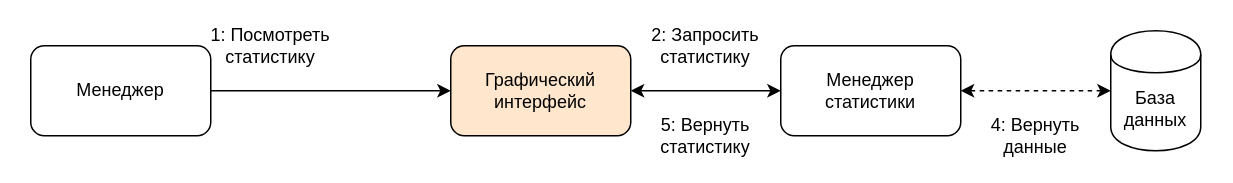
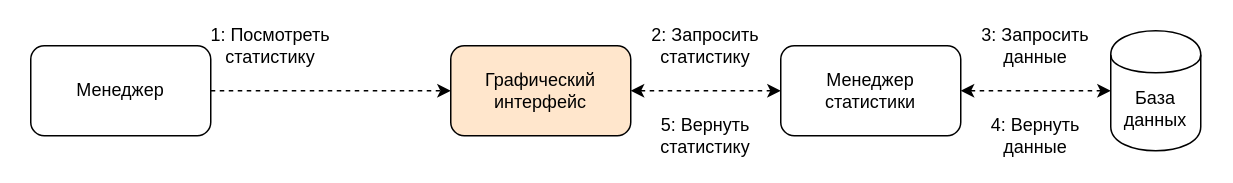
node "3: Запросить данные": added
edge "Менеджер" -> "Графический интерфейс": style solid -> dashed
edge "Графический интерфейс" -- "Менеджер статистики": style solid -> dashed
